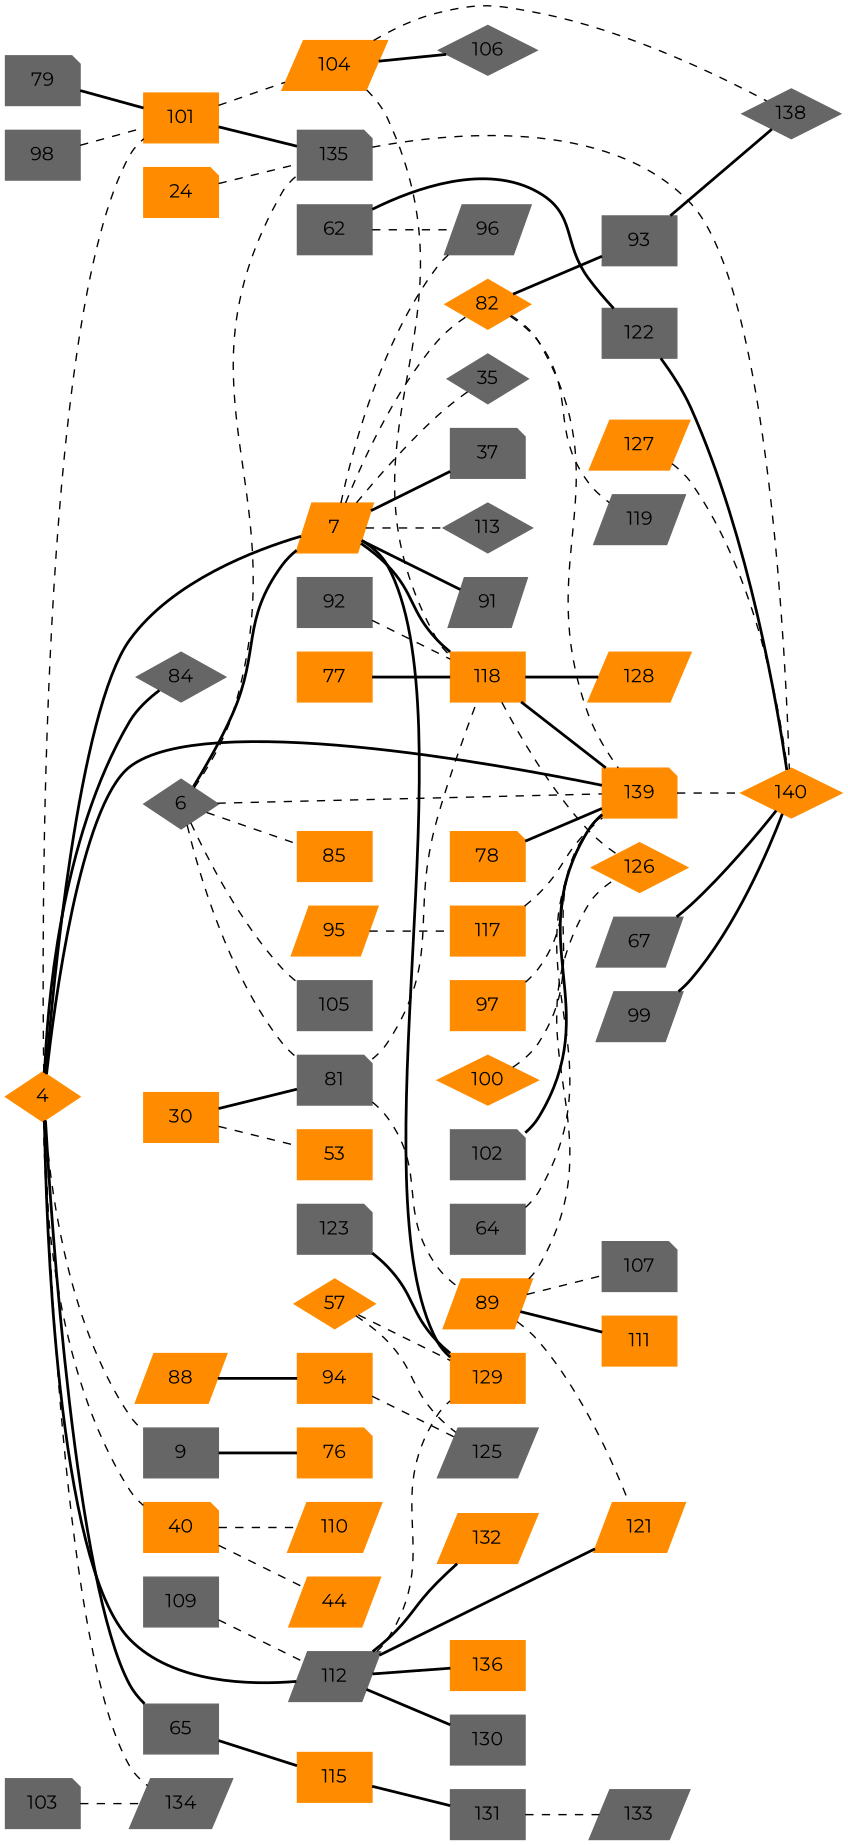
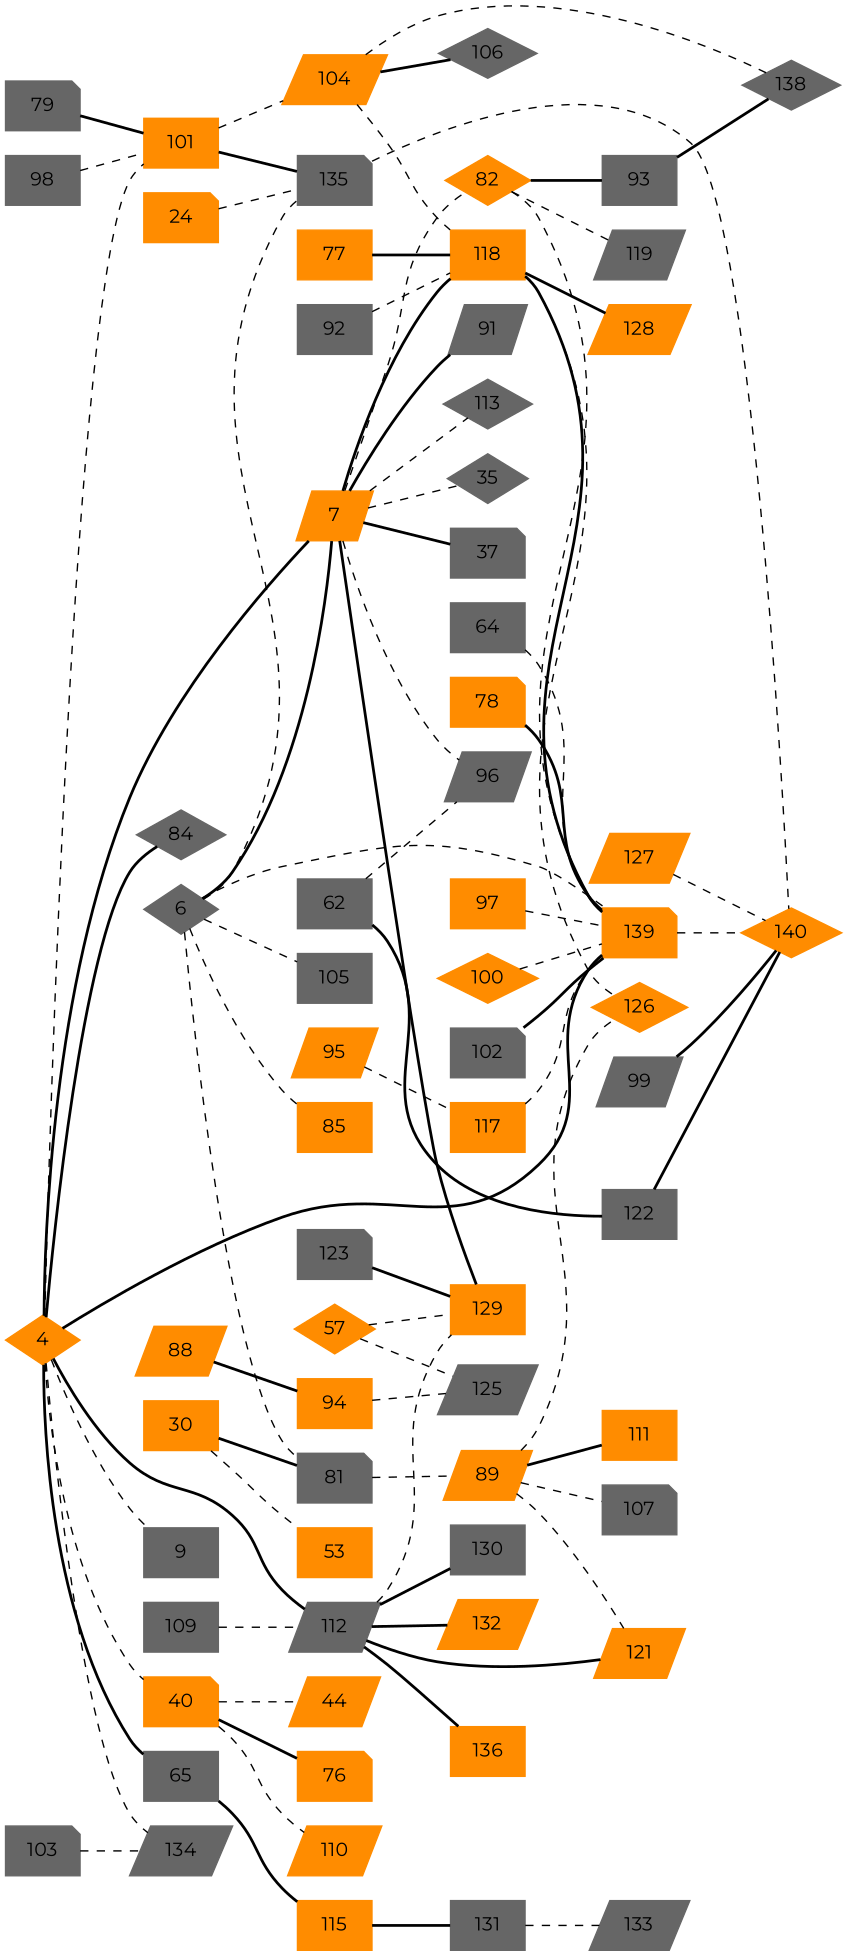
edge "118" -- "81": removed
node "67": removed
edge "9" -- "76": now "40" -- "76"
